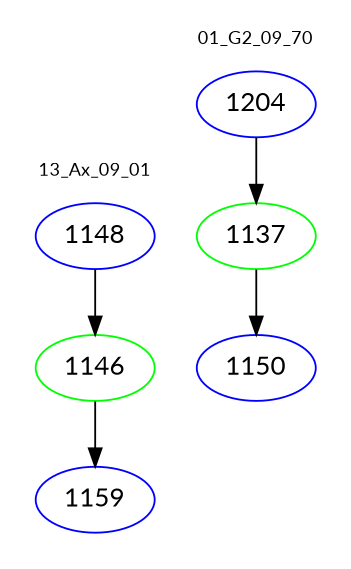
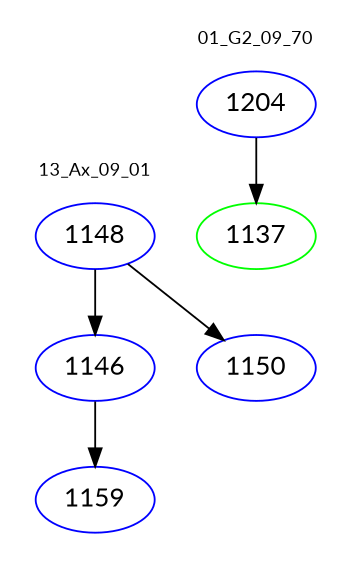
edge "1137" -> "1150": now "1148" -> "1150"
node "1146": color green -> blue
